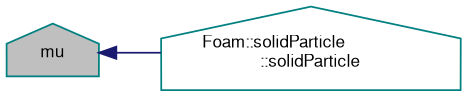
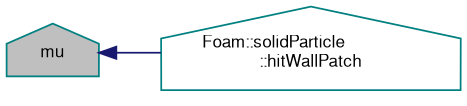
node "Foam::solidParticle ::solidParticle": label "Foam::solidParticle ::solidParticle" -> "Foam::solidParticle ::hitWallPatch"
